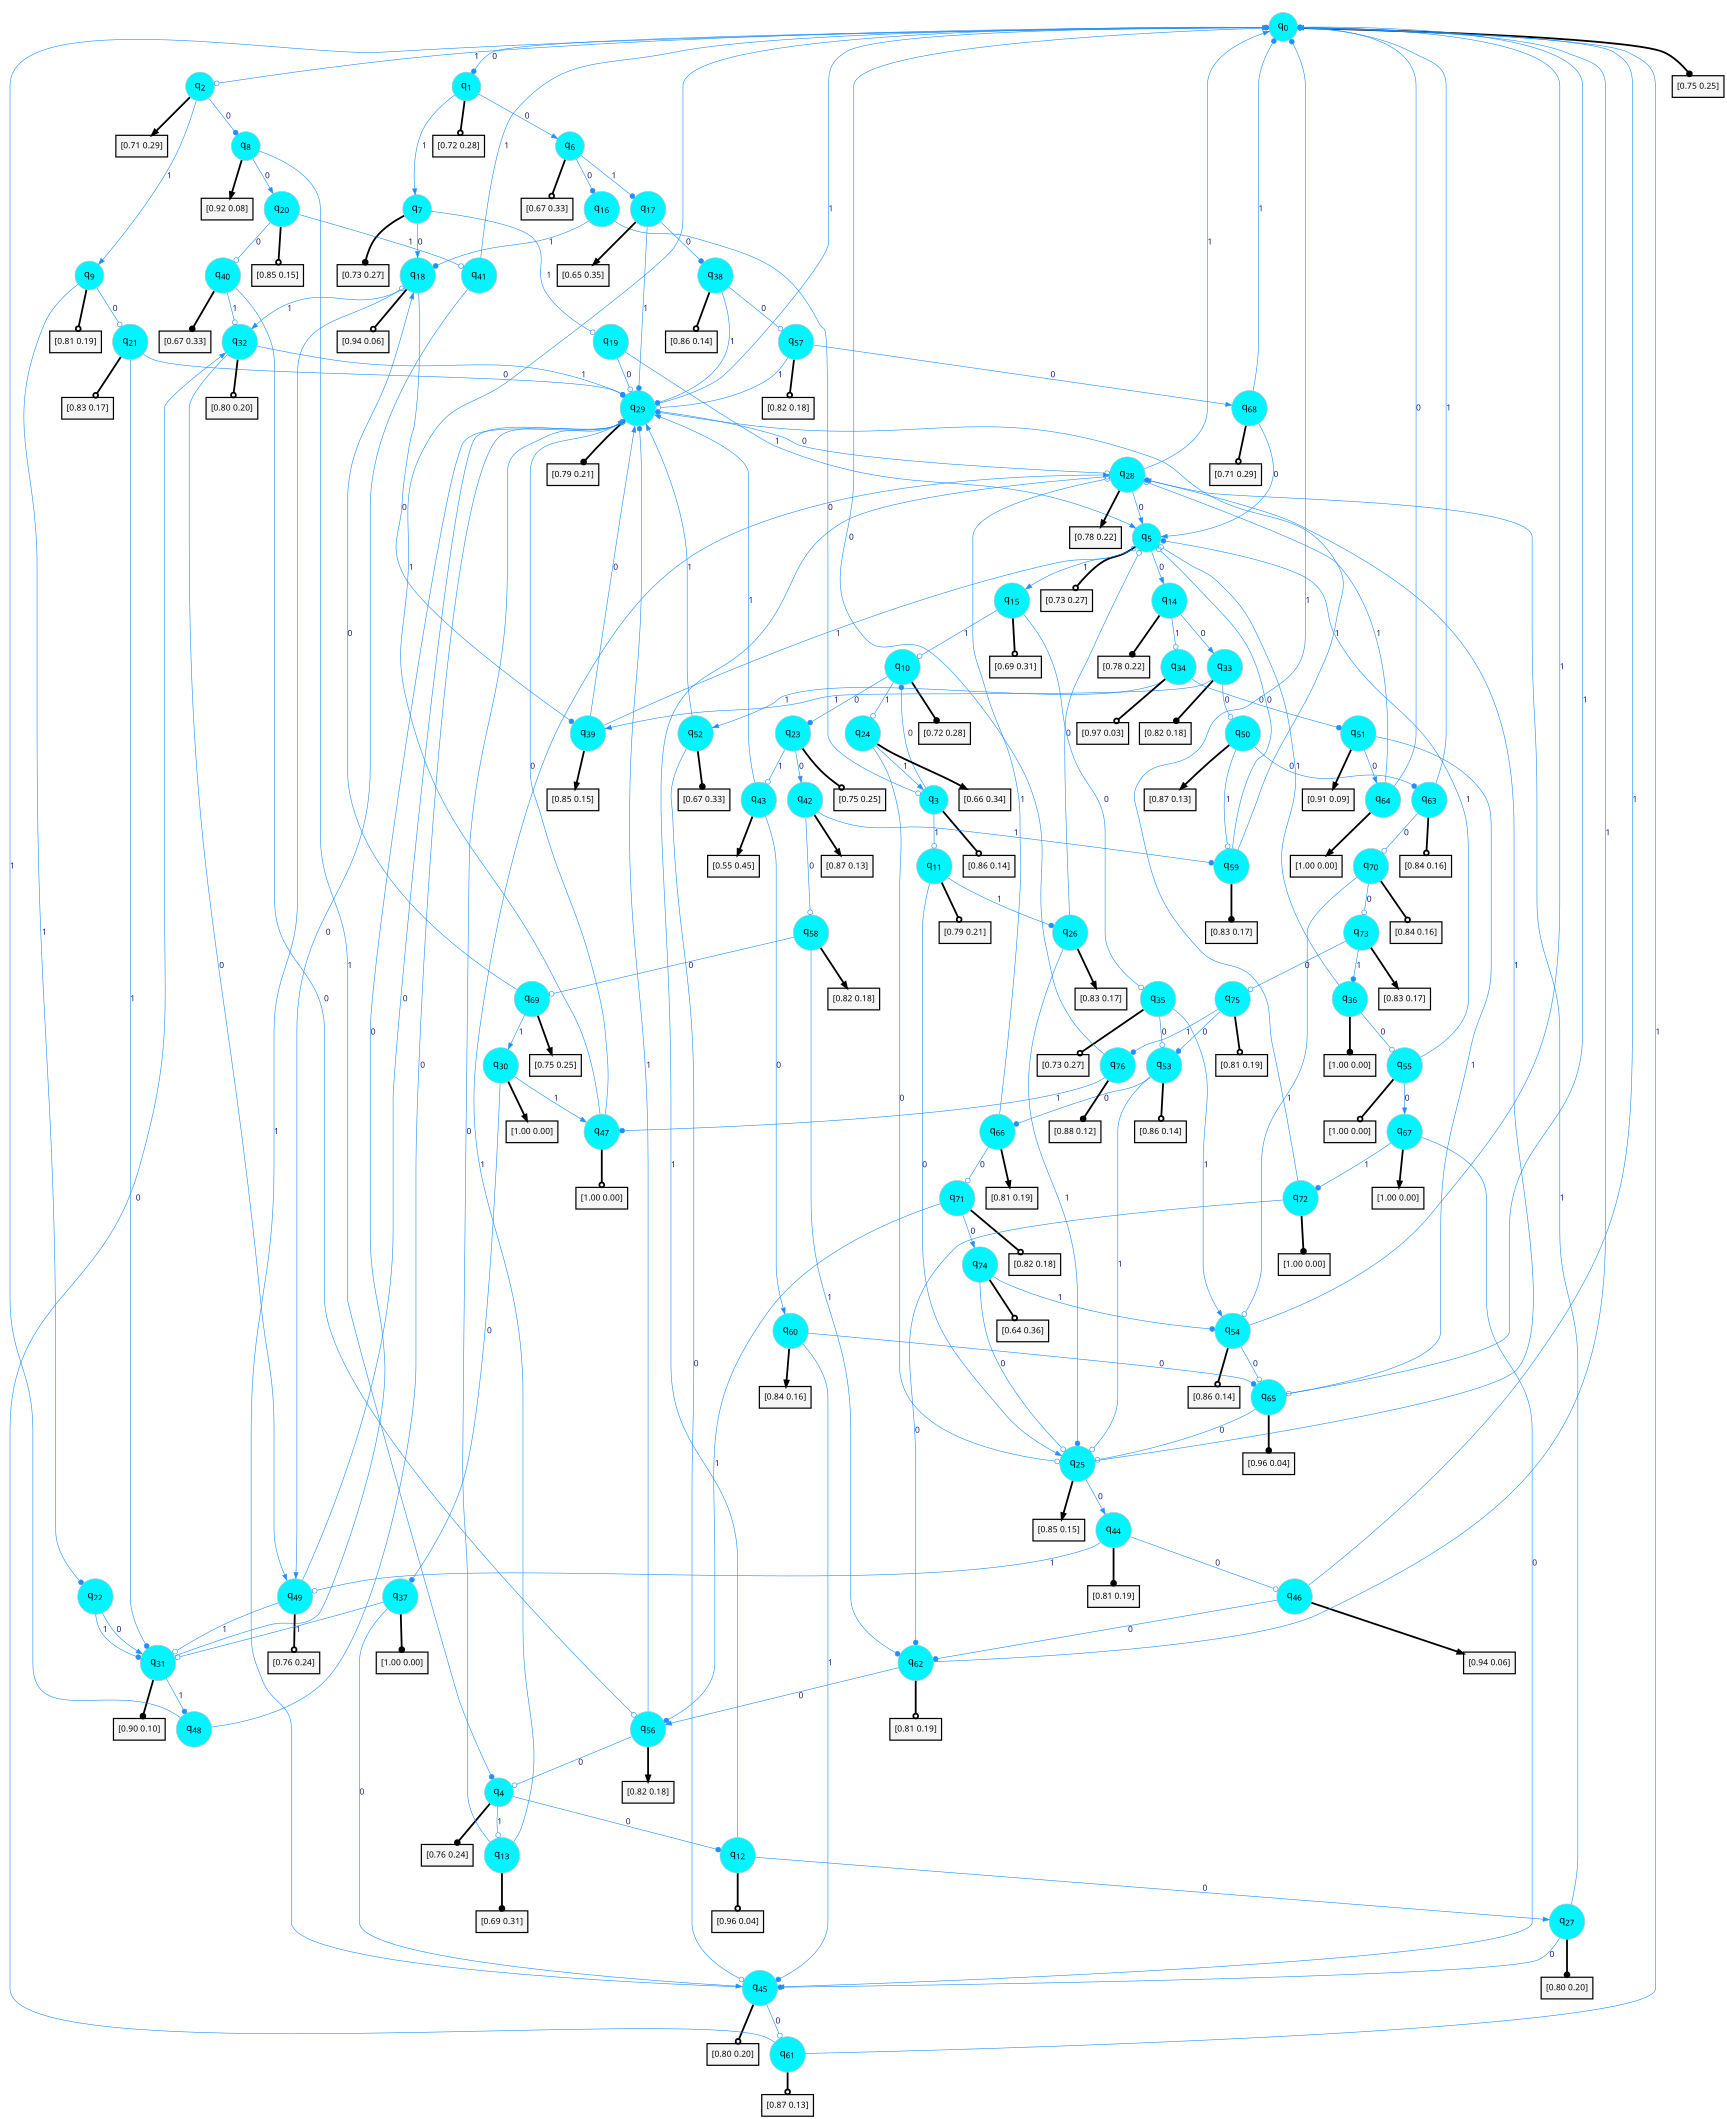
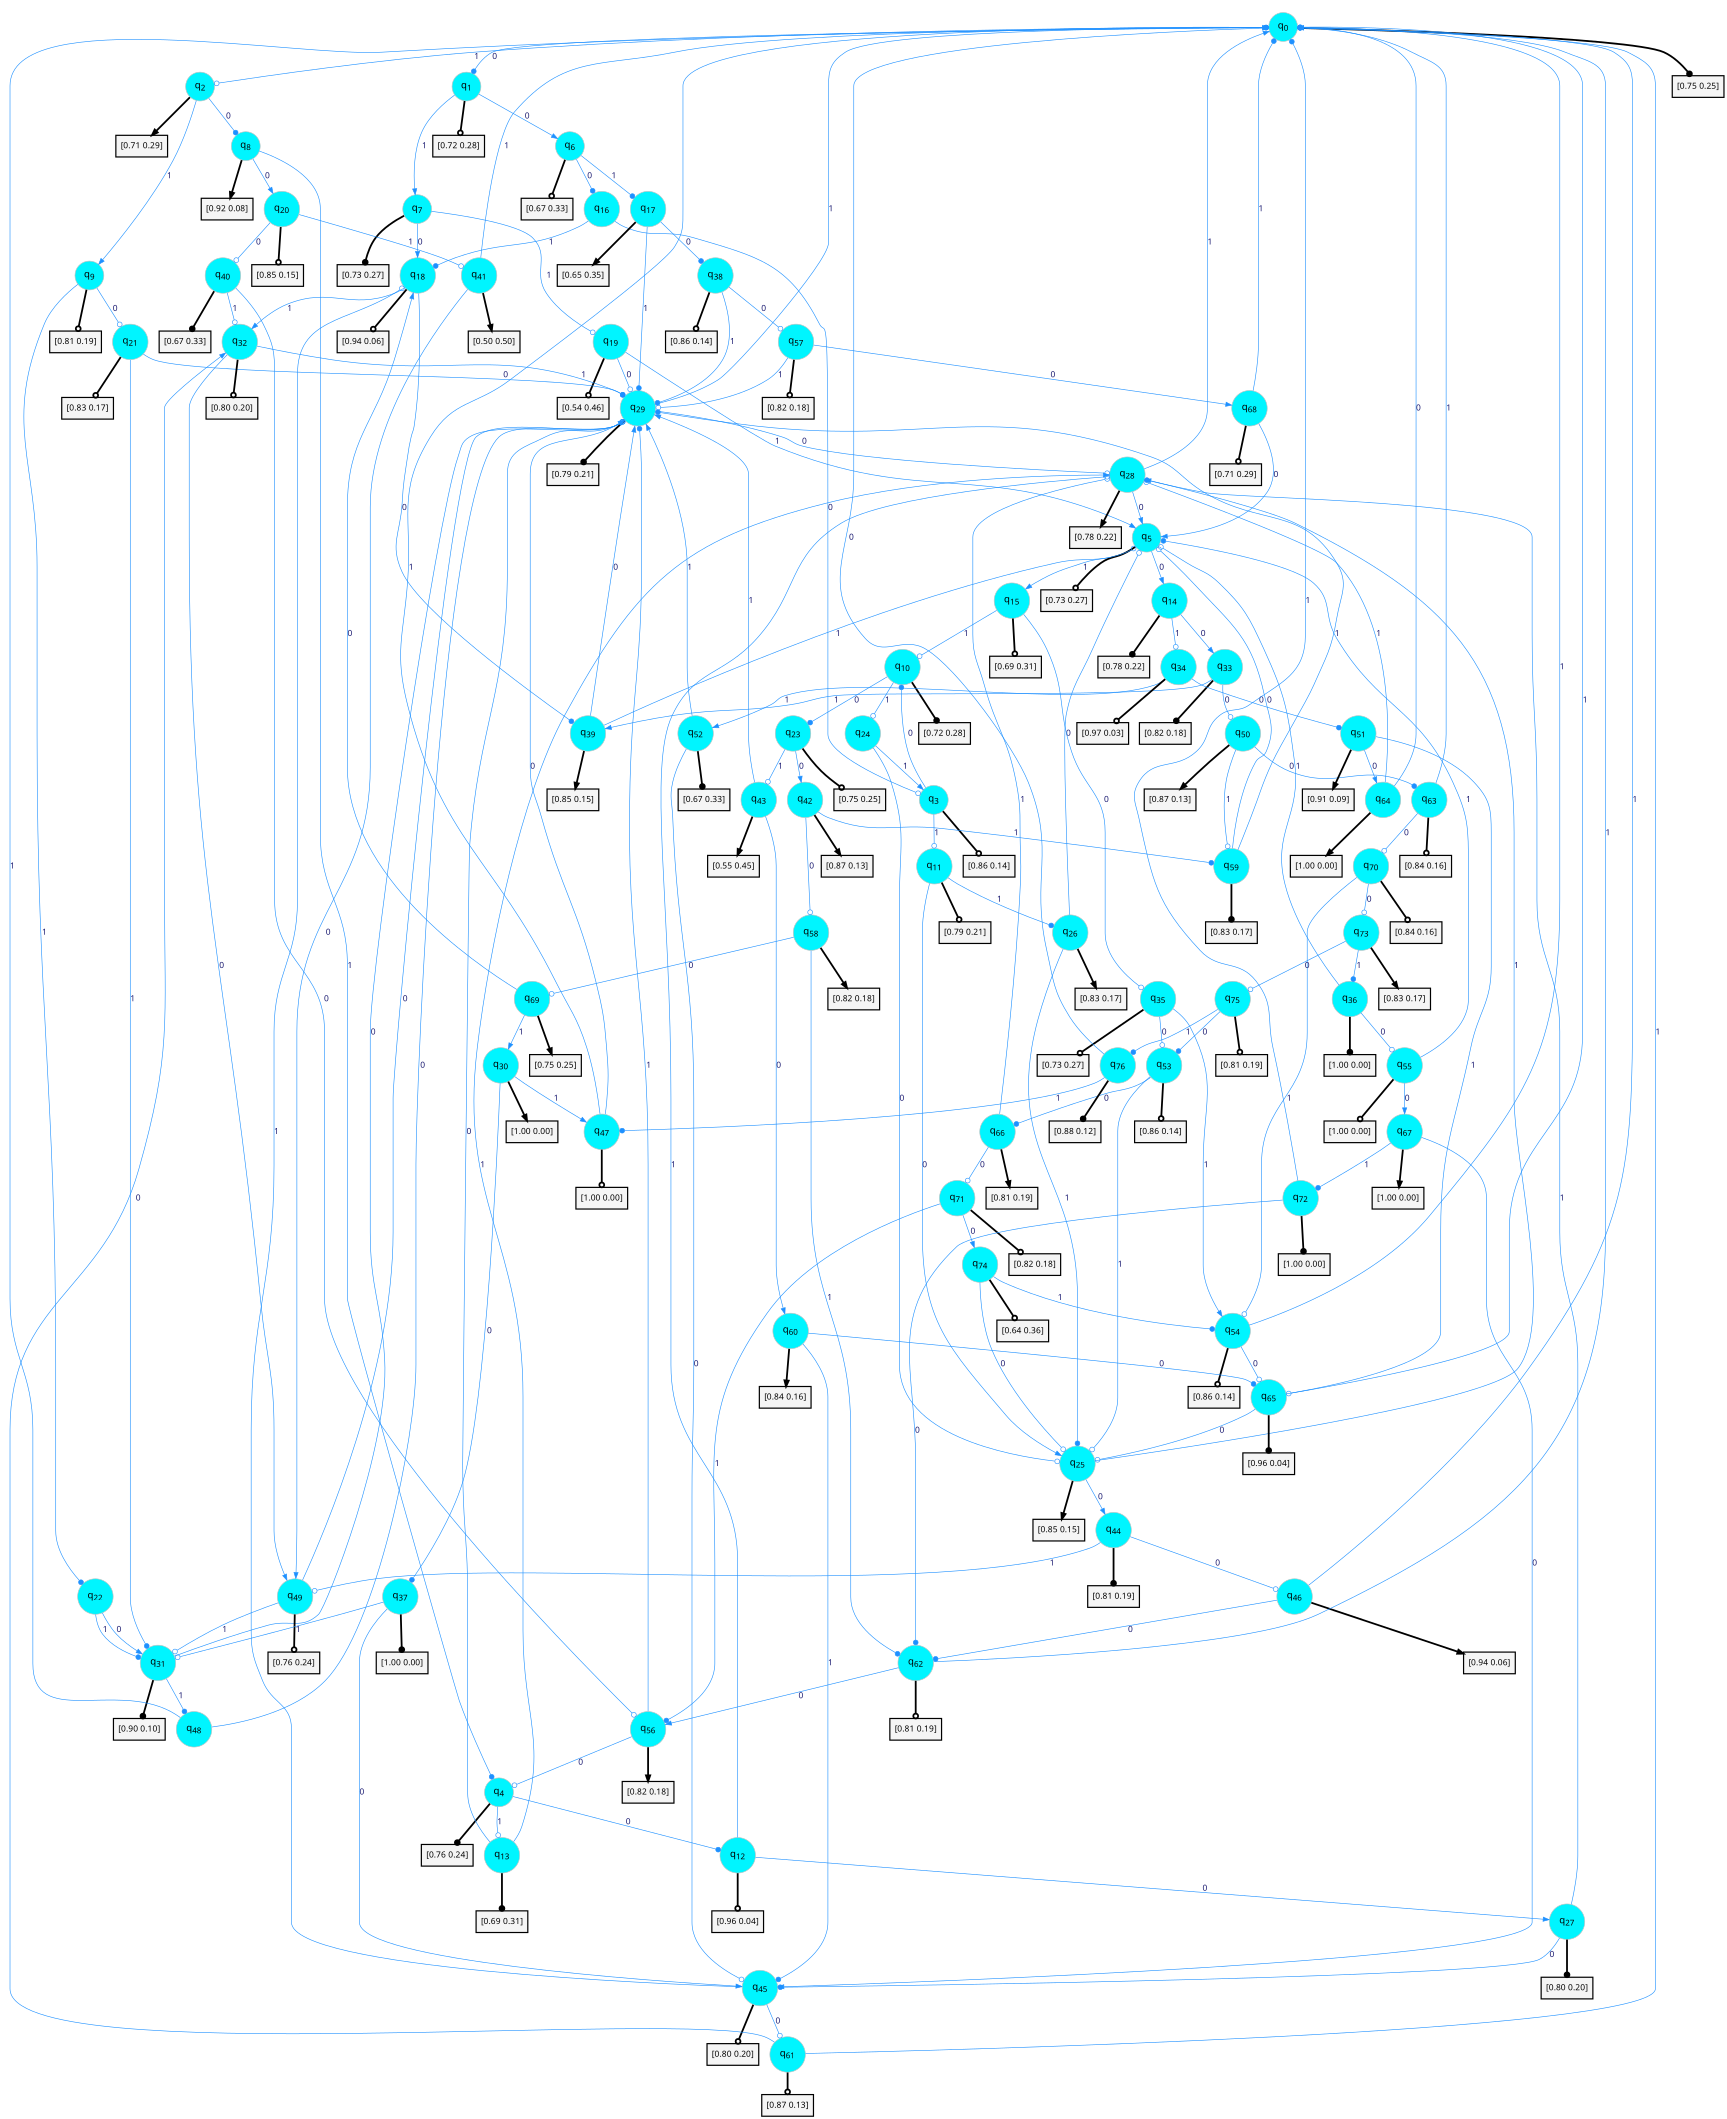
node "[0.50 0.50]": added
node "[0.54 0.46]": added
node "[0.66 0.34]": removed
